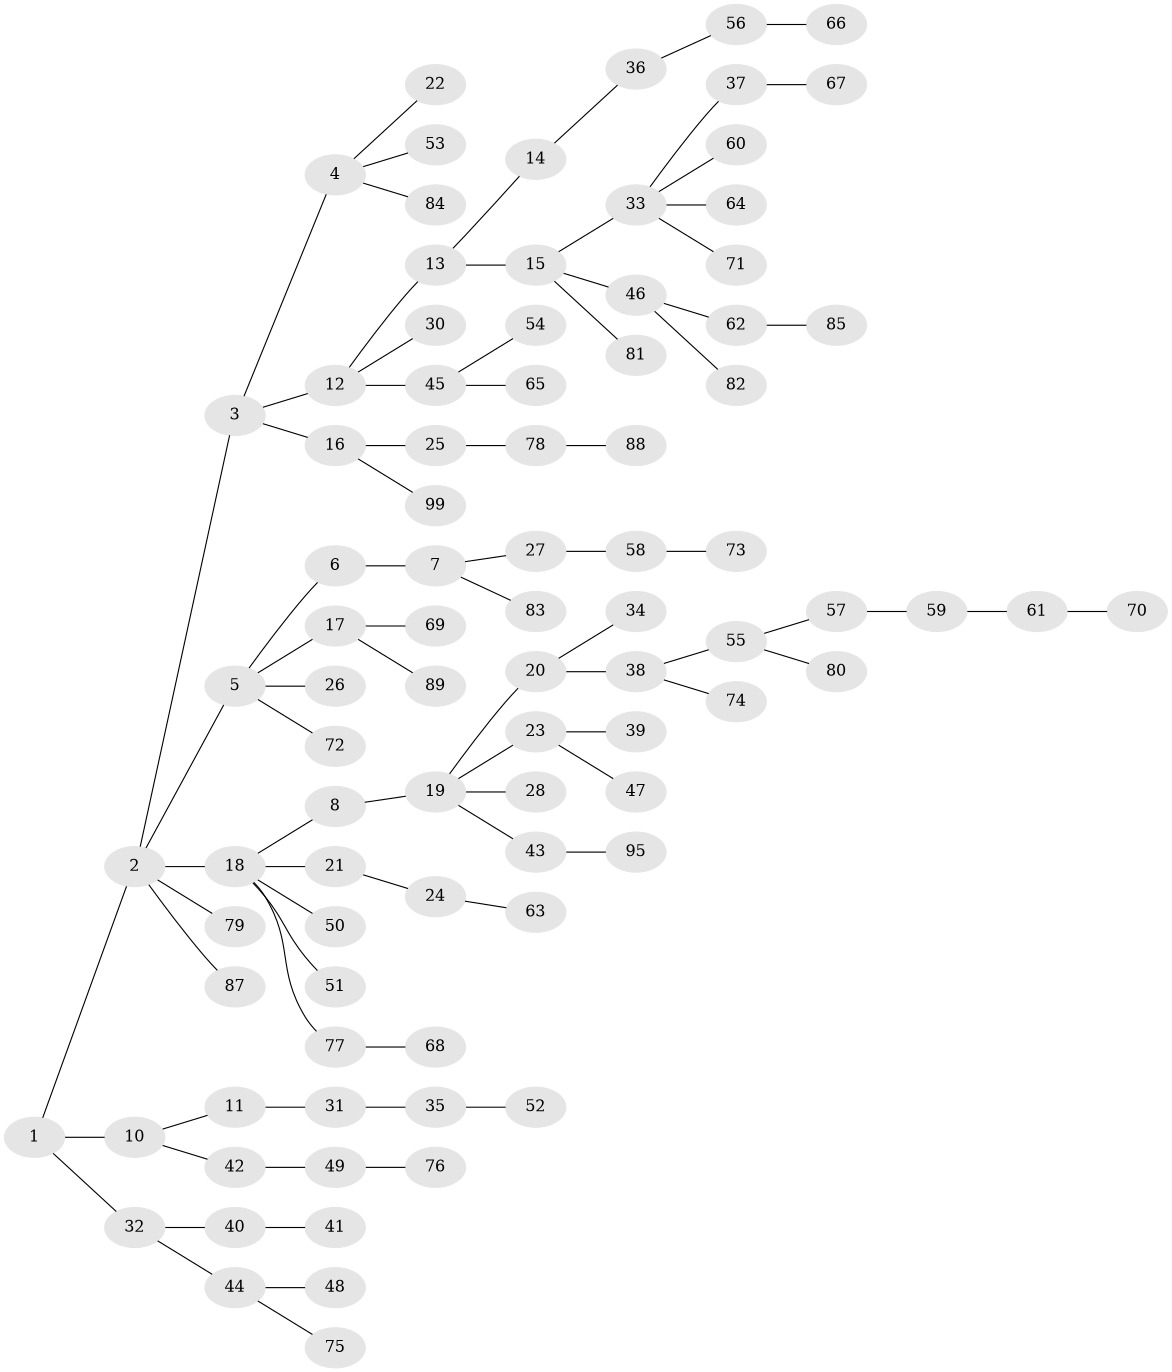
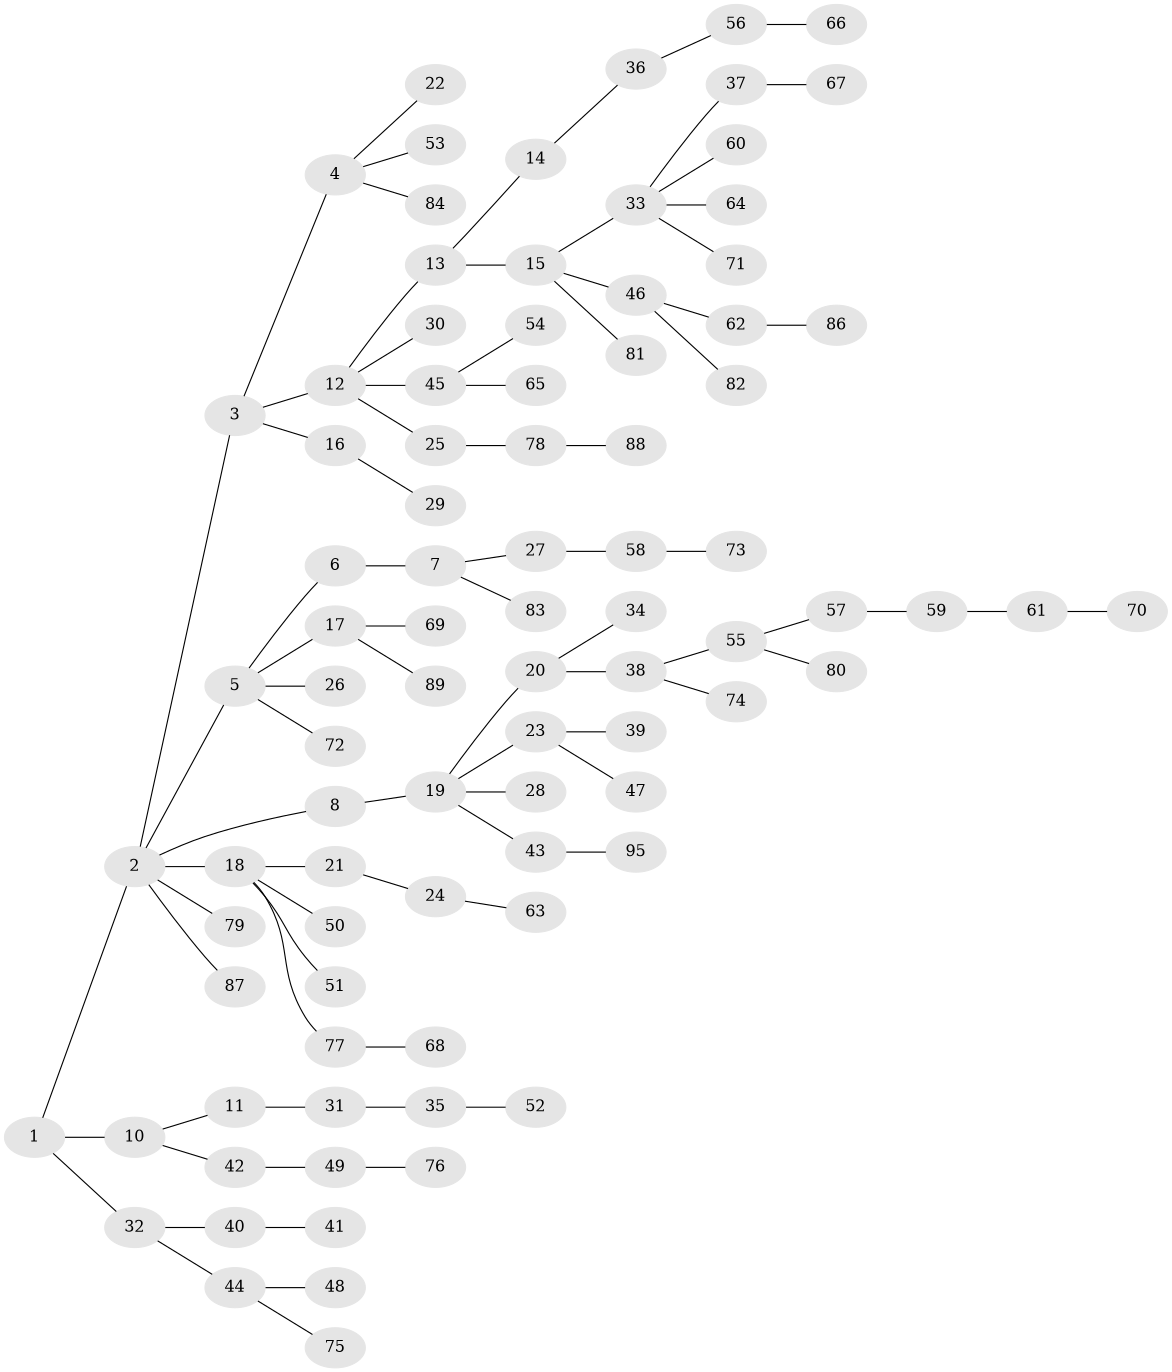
node "85": label "85" -> "86"
edge "16" -- "25": now "12" -- "25"
node "99": label "99" -> "29"
edge "8" -- "18": now "8" -- "2"
